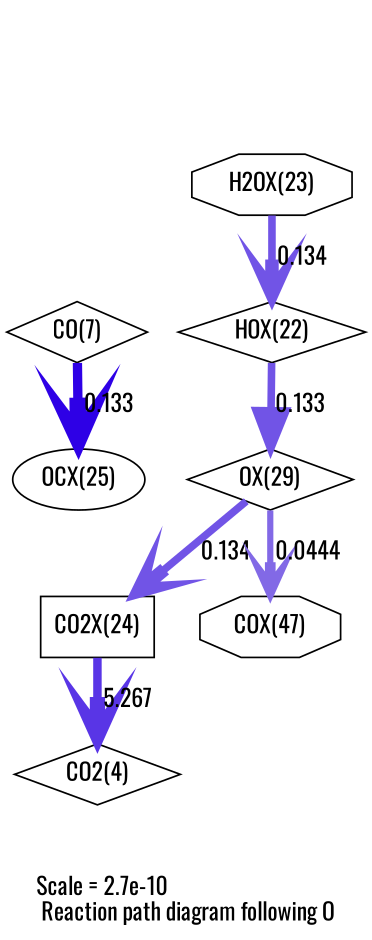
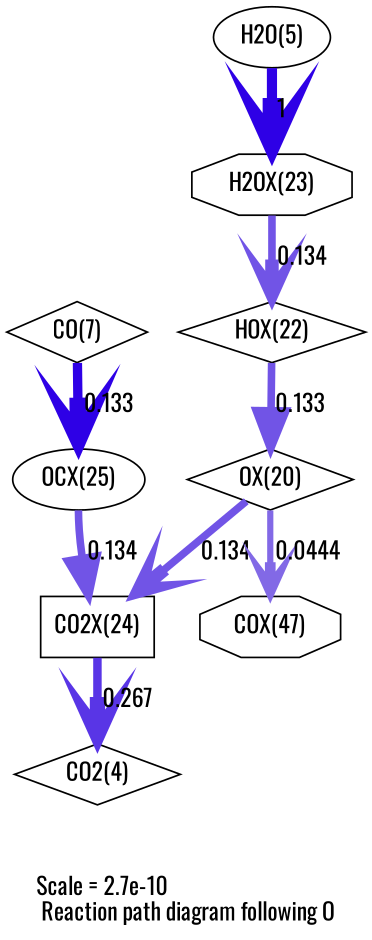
node "H2O(5)": added
node "OX(29)": label "OX(29)" -> "OX(20)"
edge "OCX(25)" -> "CO2X(24)": added, label "0.134"
edge "CO2X(24)" -> "CO2(4)": label " 5.267" -> " 0.267"
